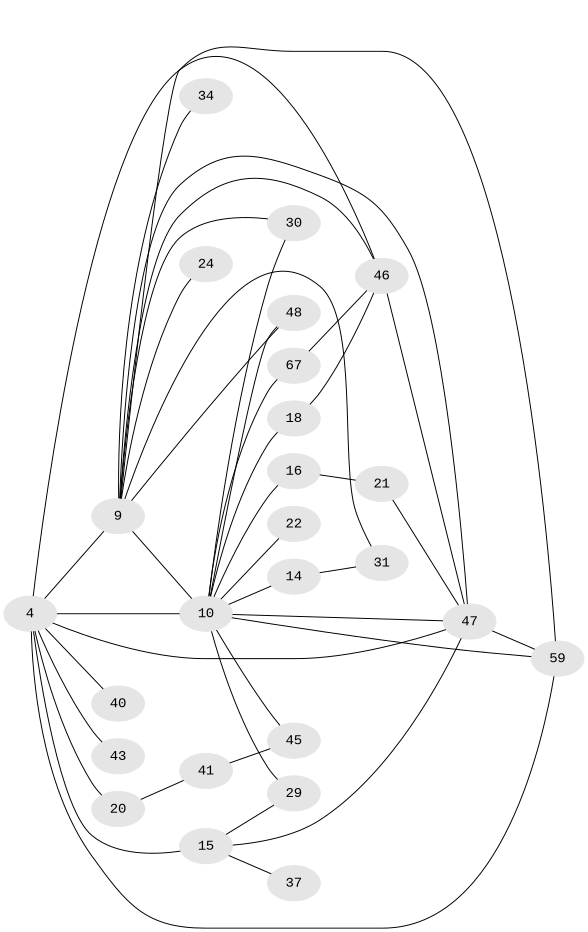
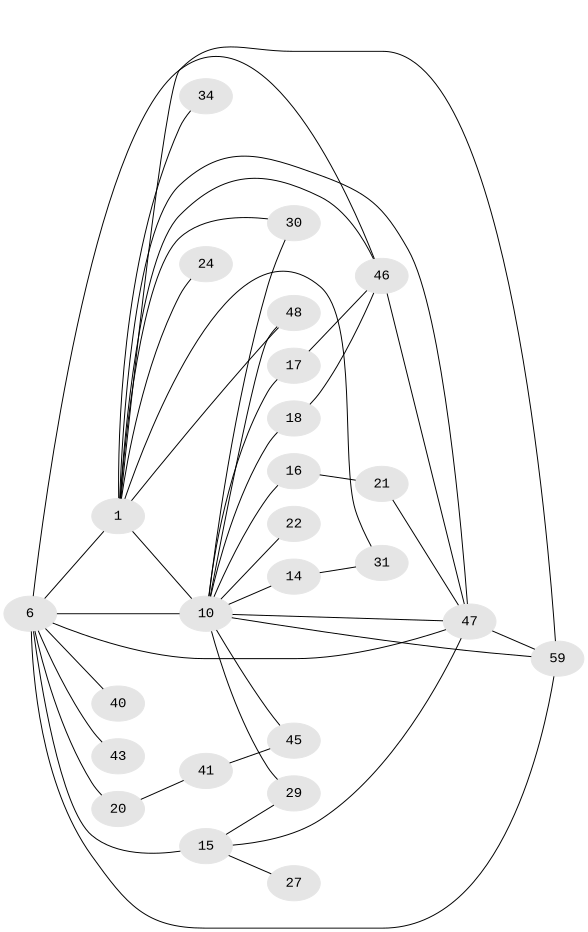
node "67": label "67" -> "17"
node "9": label "9" -> "1"
node "4": label "4" -> "6"
node "37": label "37" -> "27"
